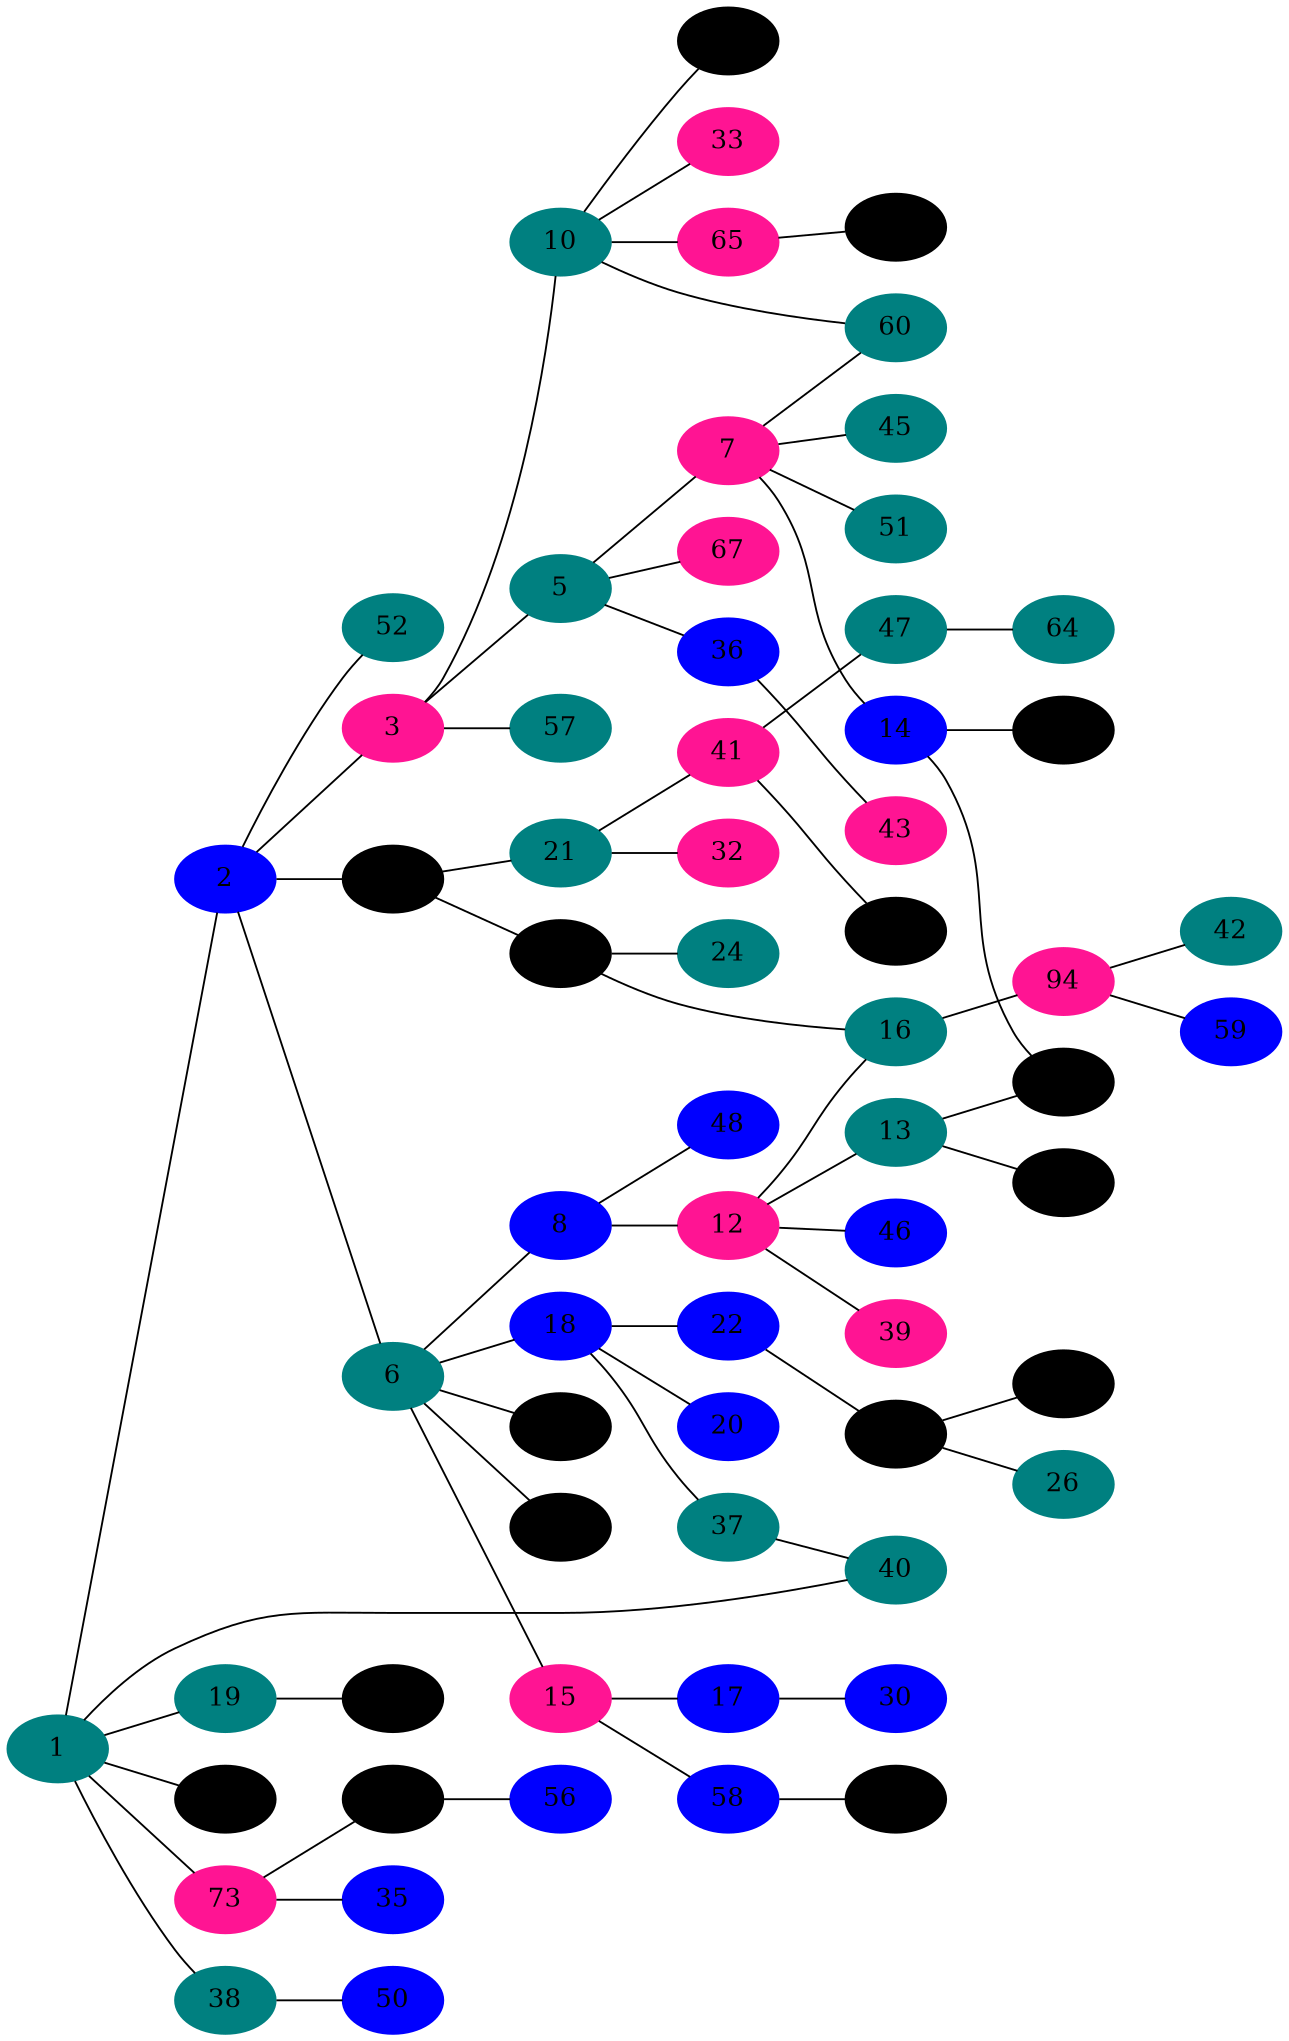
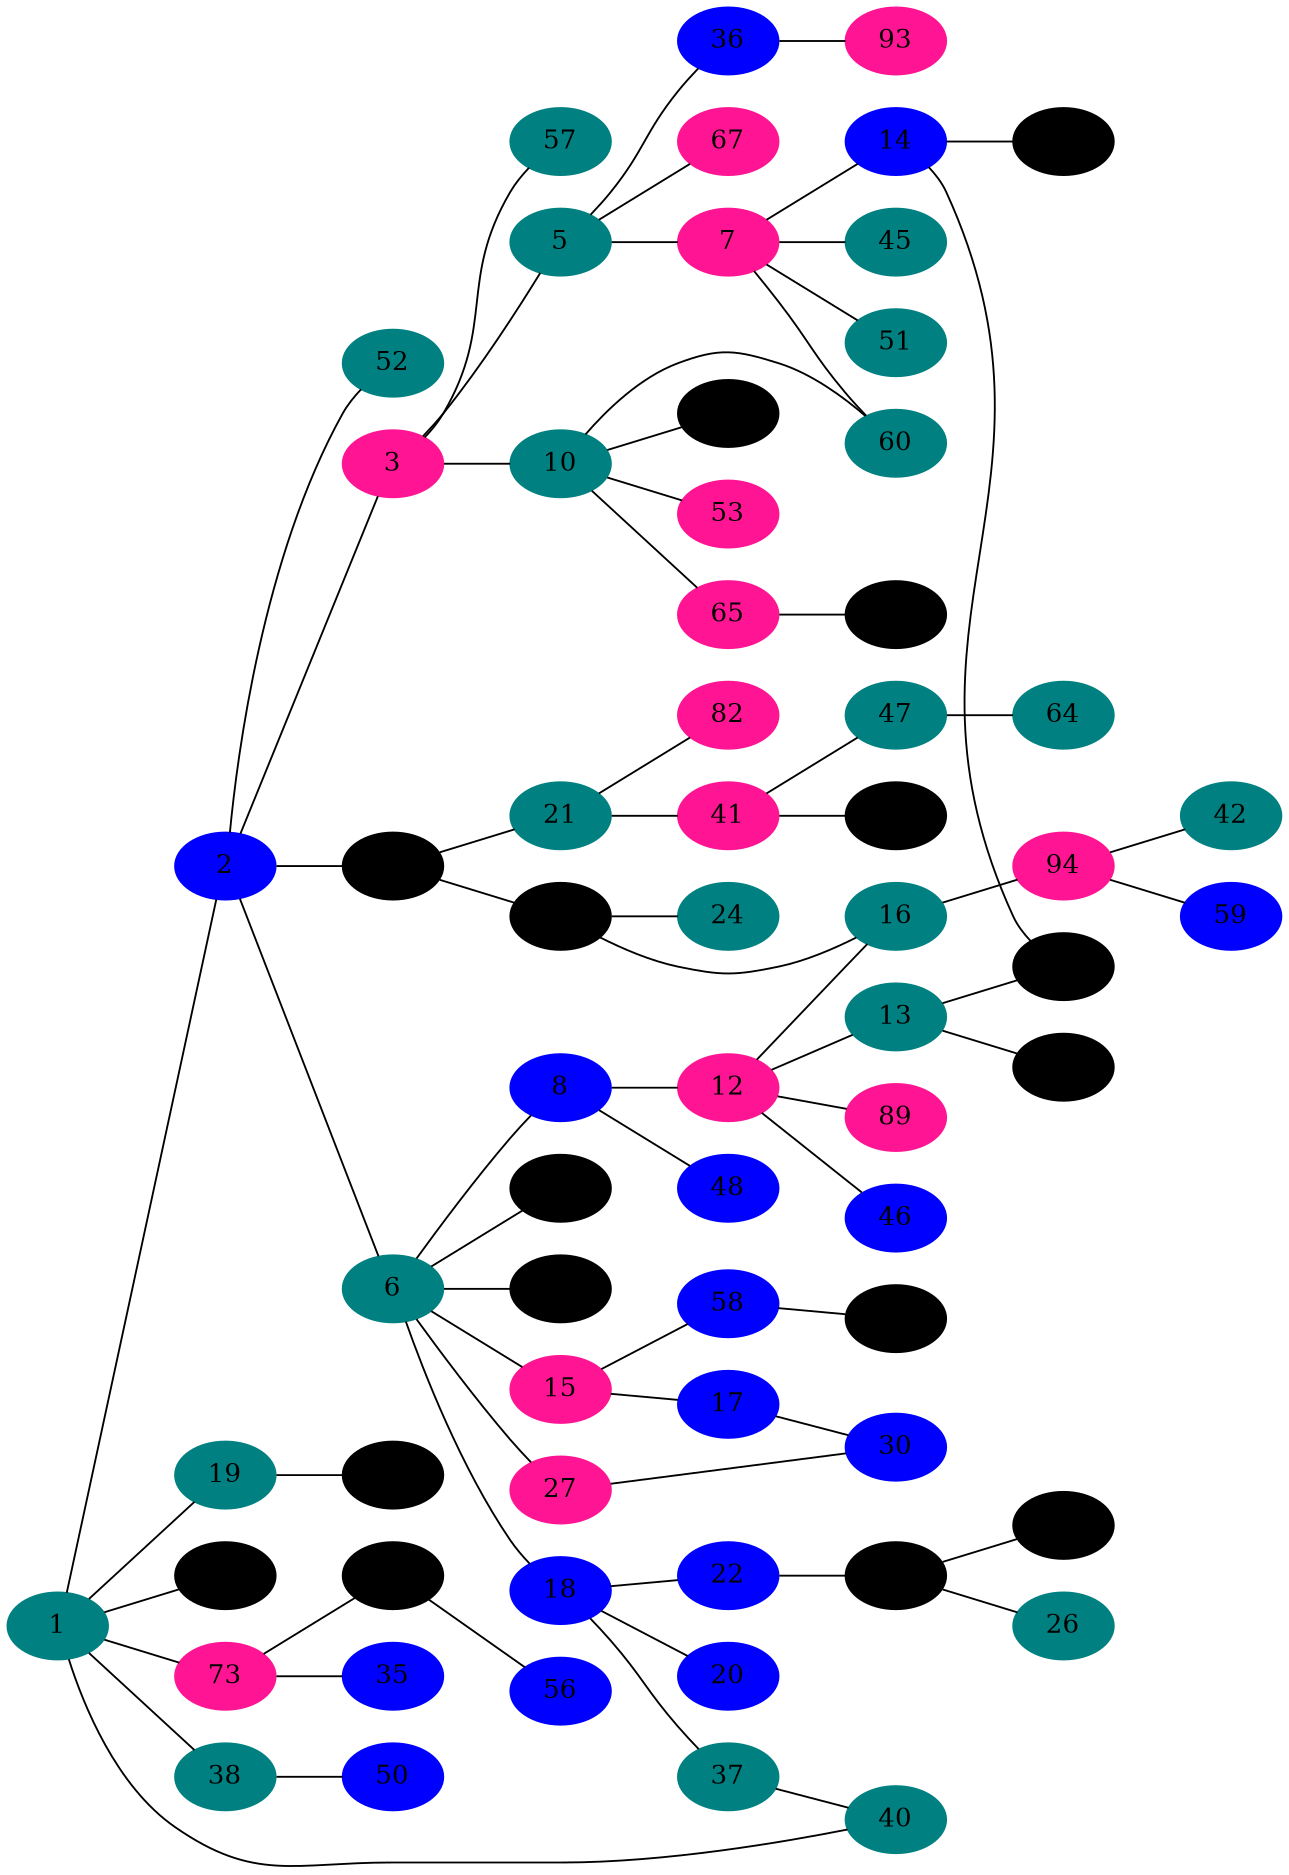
node "33": label "33" -> "53"
node "43": label "43" -> "93"
node "32": label "32" -> "82"
node "39": label "39" -> "89"
node "27": added
